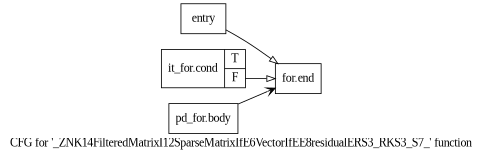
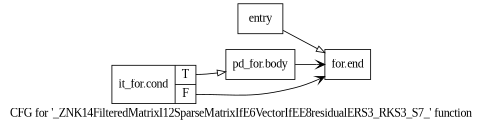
edge "it_for.cond" -> "pd_for.body": added
edge "it_for.cond" -> "for.end": arrowhead onormal -> vee
